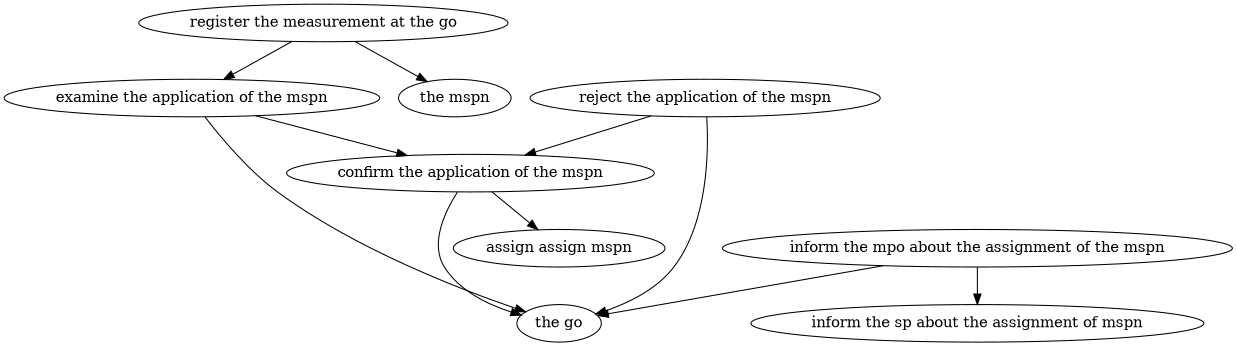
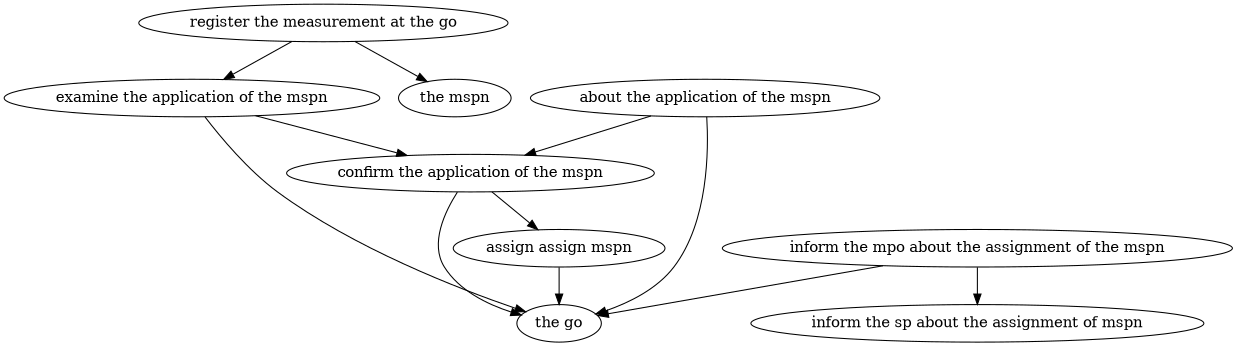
node "reject the application of the mspn": label "reject the application of the mspn" -> "about the application of the mspn"
edge "assign assign mspn" -> "the go": added
